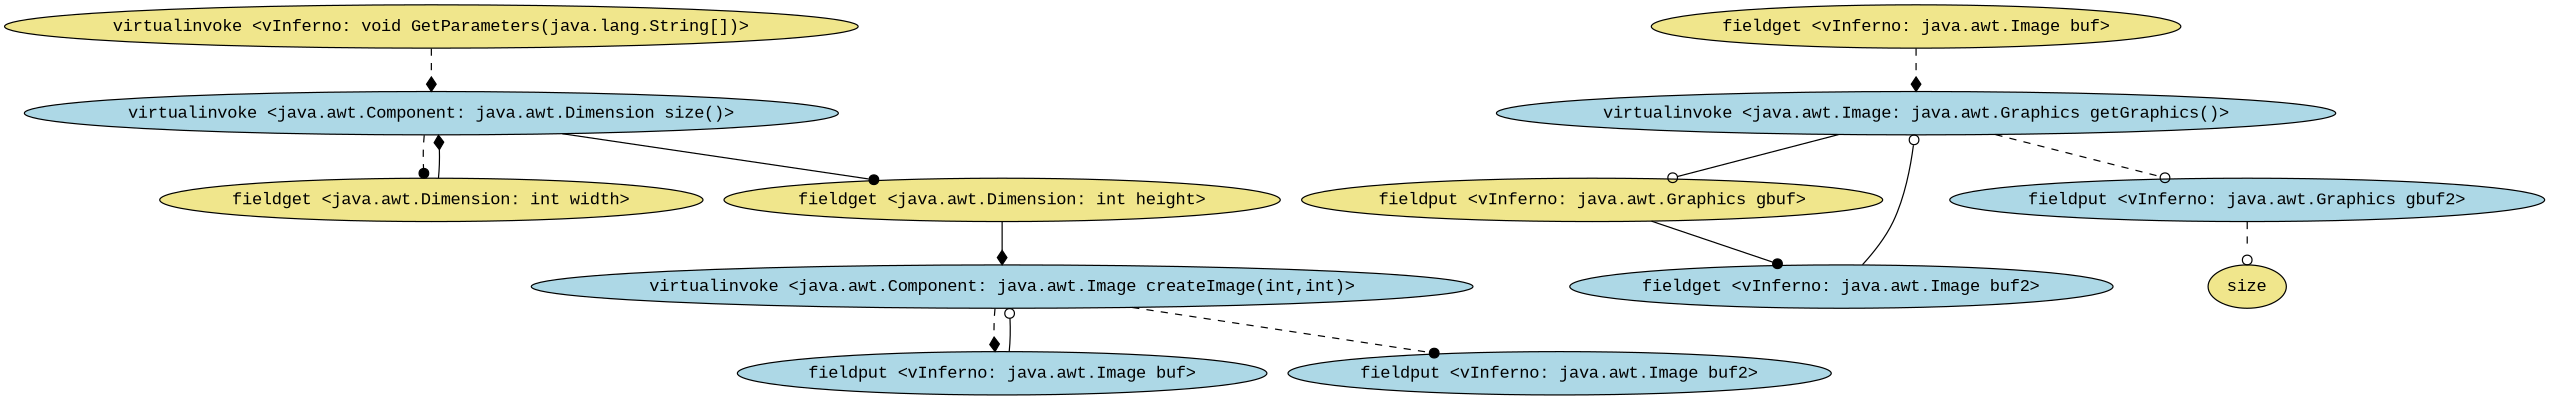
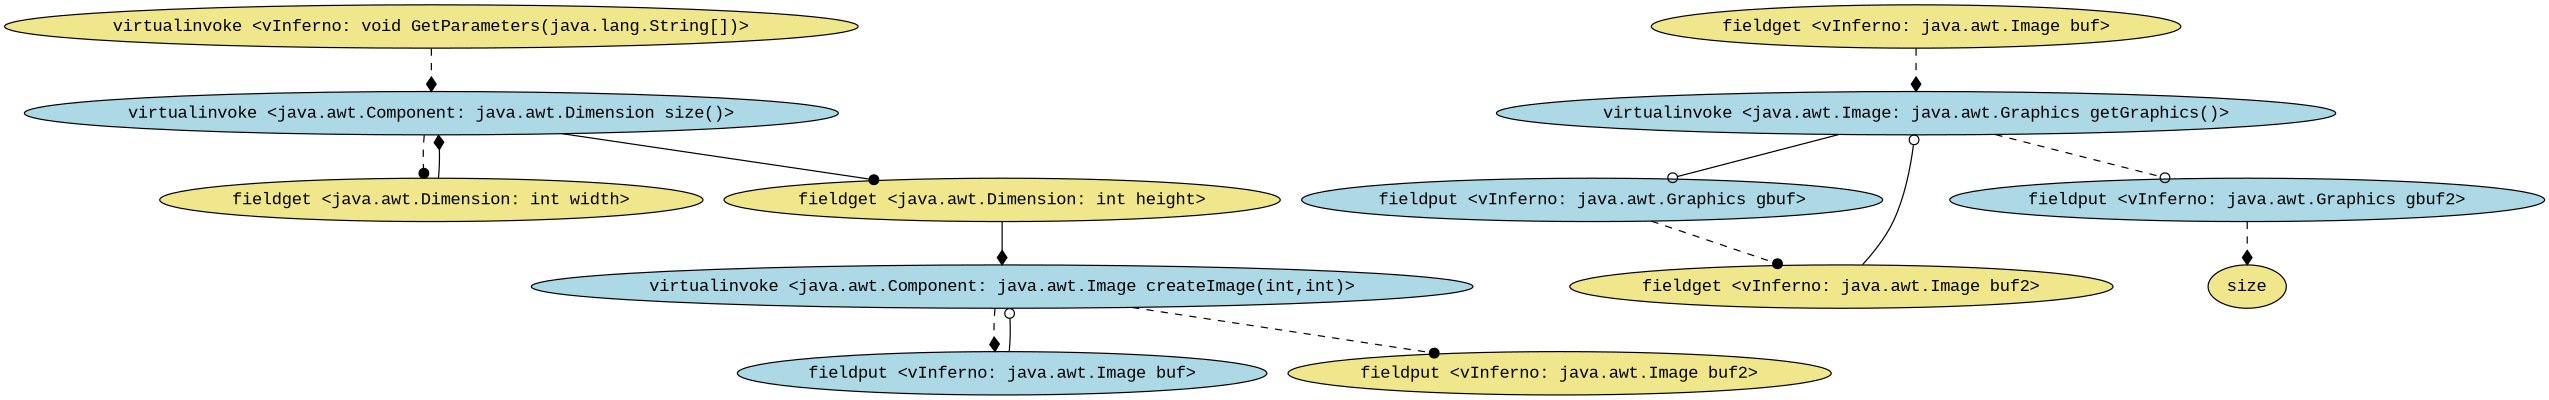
node "fieldput <vInferno: java.awt.Graphics gbuf>": fillcolor khaki -> lightblue
edge "fieldput <vInferno: java.awt.Graphics gbuf2>" -> "size": arrowhead odot -> diamond
edge "fieldput <vInferno: java.awt.Graphics gbuf>" -> "fieldget <vInferno: java.awt.Image buf2>": style solid -> dashed
node "fieldget <vInferno: java.awt.Image buf2>": fillcolor lightblue -> khaki
node "fieldput <vInferno: java.awt.Image buf2>": fillcolor lightblue -> khaki
